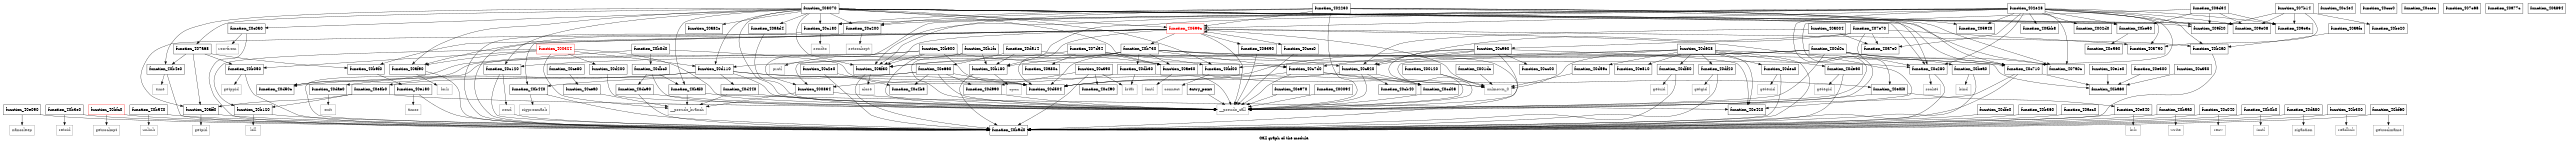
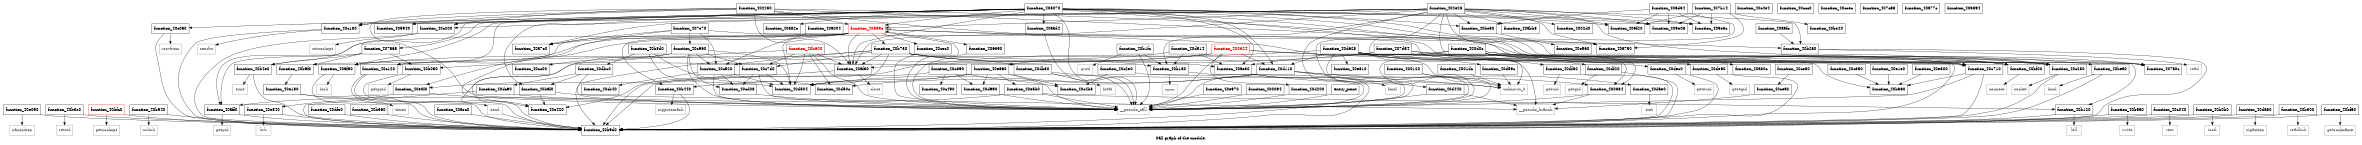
node "function_40b600": fontcolor black -> red
node "read": added
edge "function_40c390" -> "fstat": now "function_40c390" -> "function_40c4b8"
